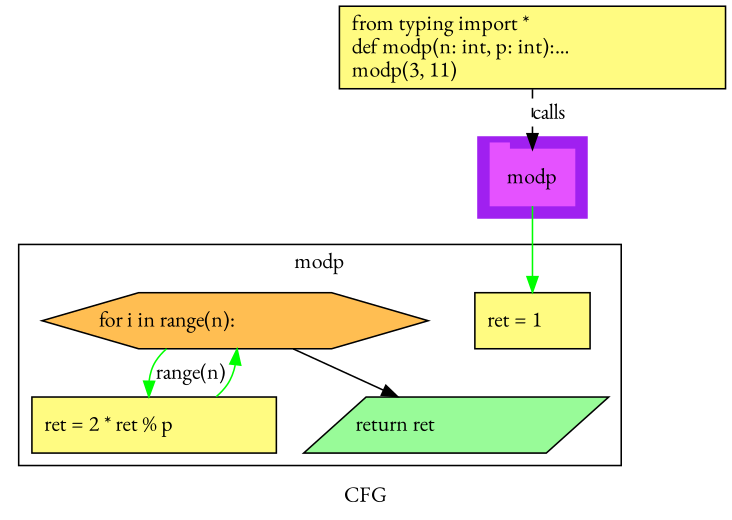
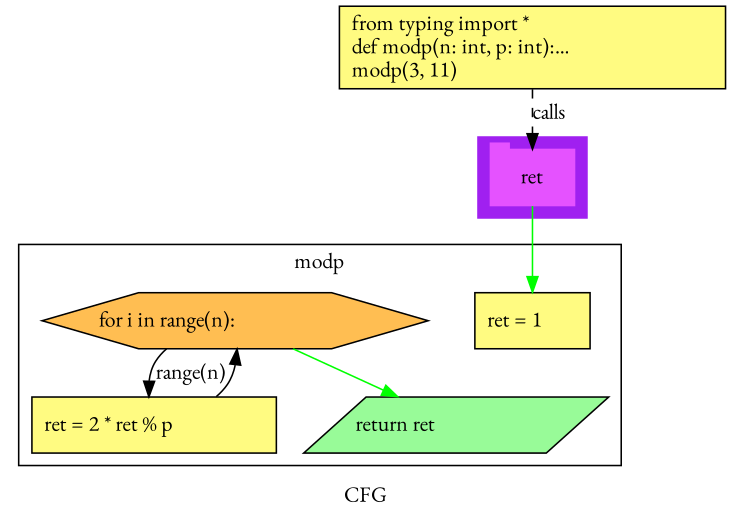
node "modp": label "modp" -> "ret"
edge "for i in range(n):" -> "ret = 2 * ret % p": color green -> black
edge "for i in range(n):" -> "return ret": color black -> green
edge "ret = 2 * ret % p" -> "for i in range(n):": color green -> black
